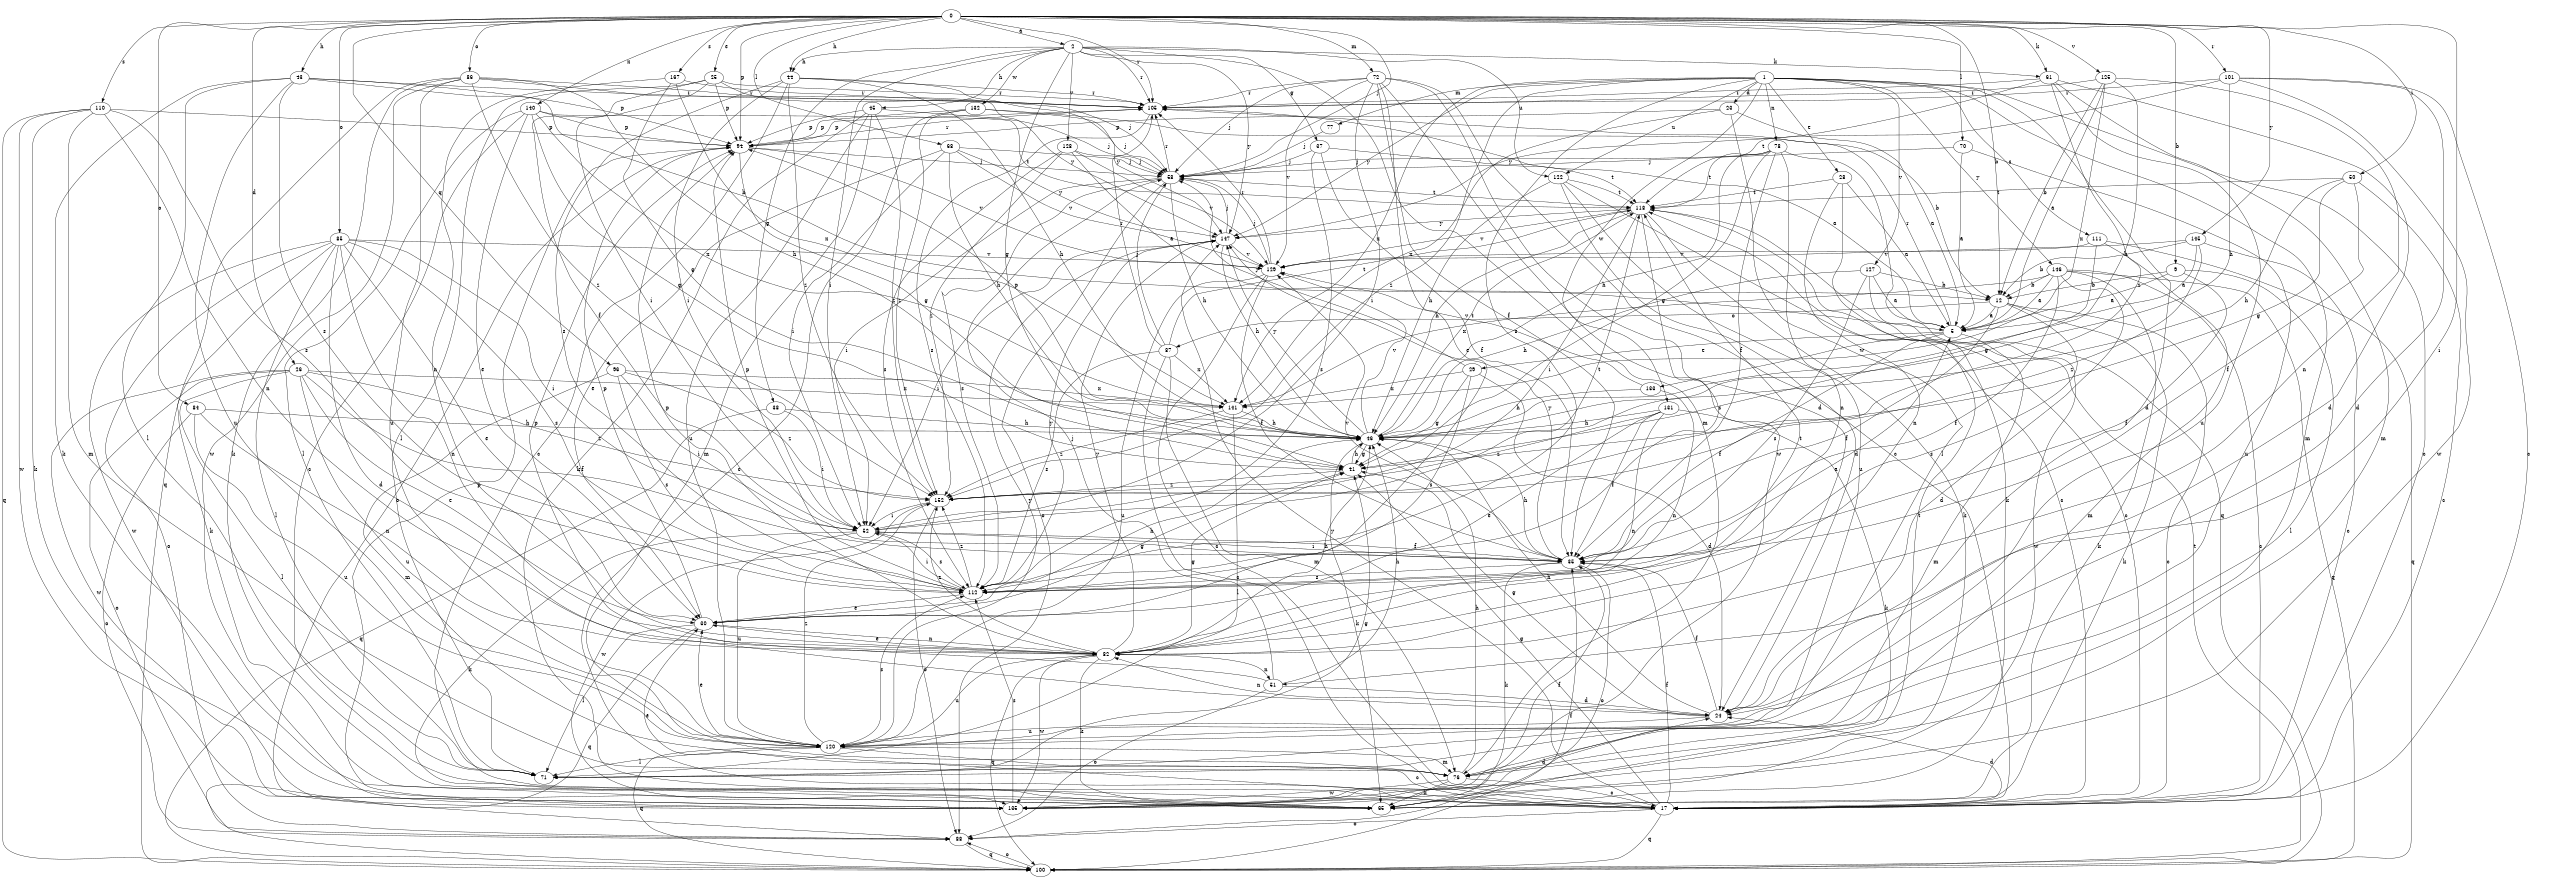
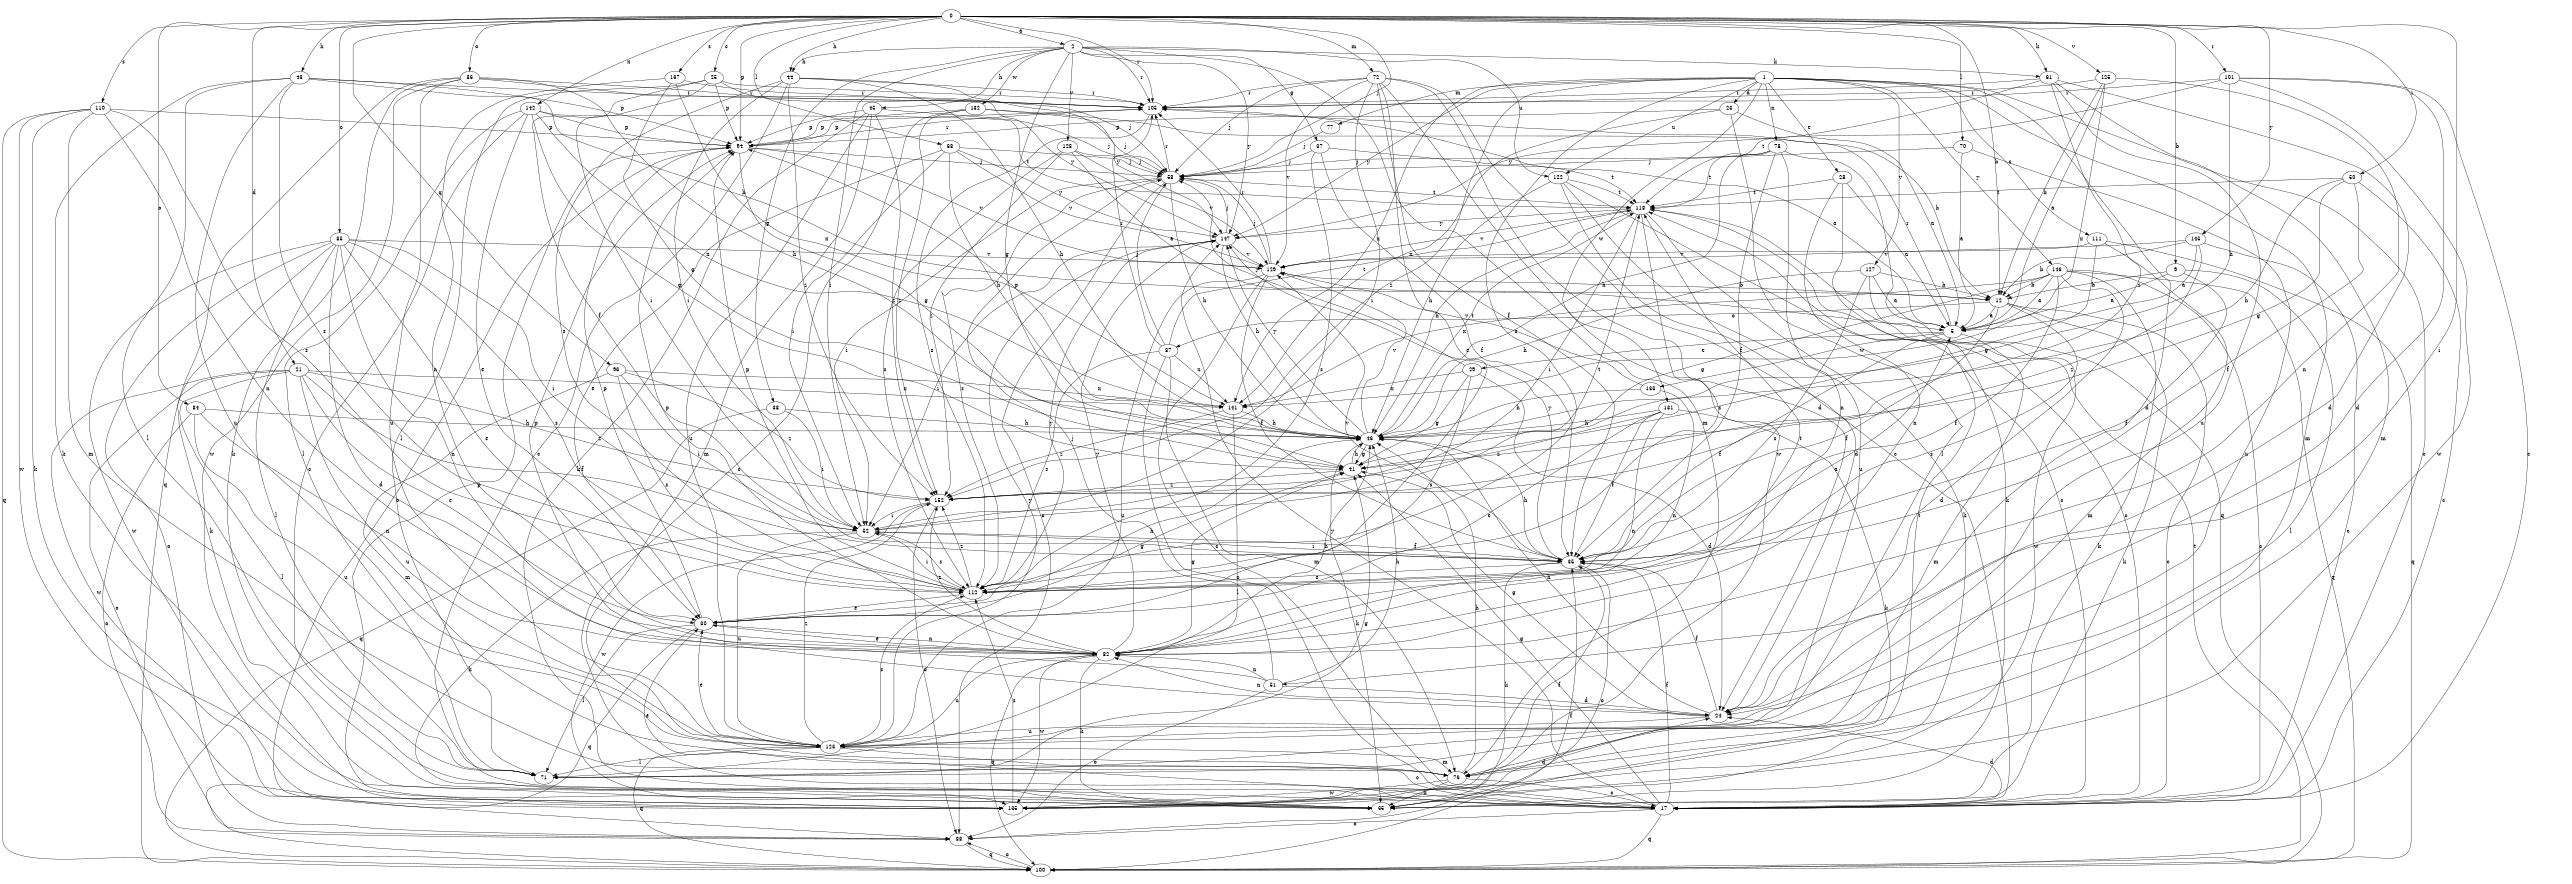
node "140": label "140" -> "142"
edge "129" -> "12": added, label "b"
edge "78" -> "41": now "146" -> "41"
edge "86" -> "152": removed, label "z"
edge "125" -> "46": removed, label "h"
node "26": label "26" -> "21"
edge "82" -> "51": reversed
node "120": label "120" -> "123"
